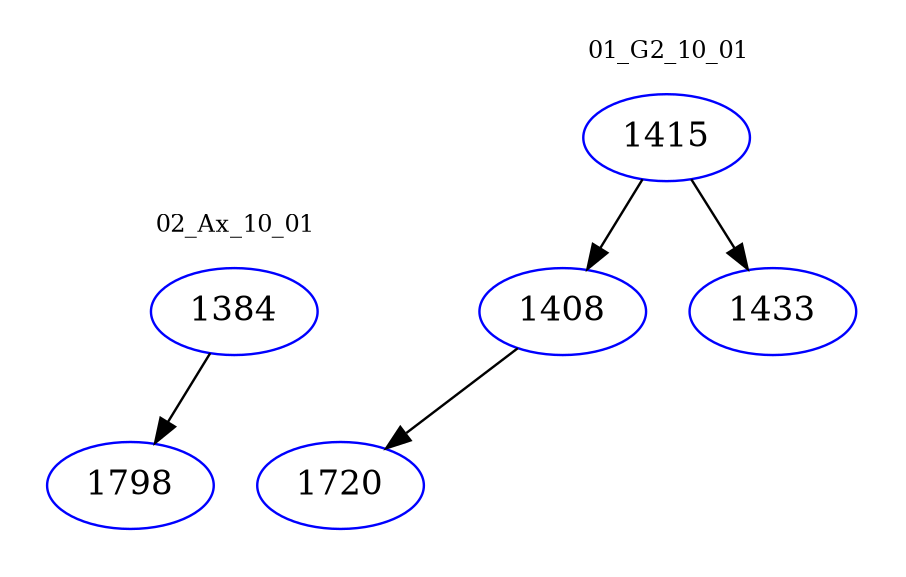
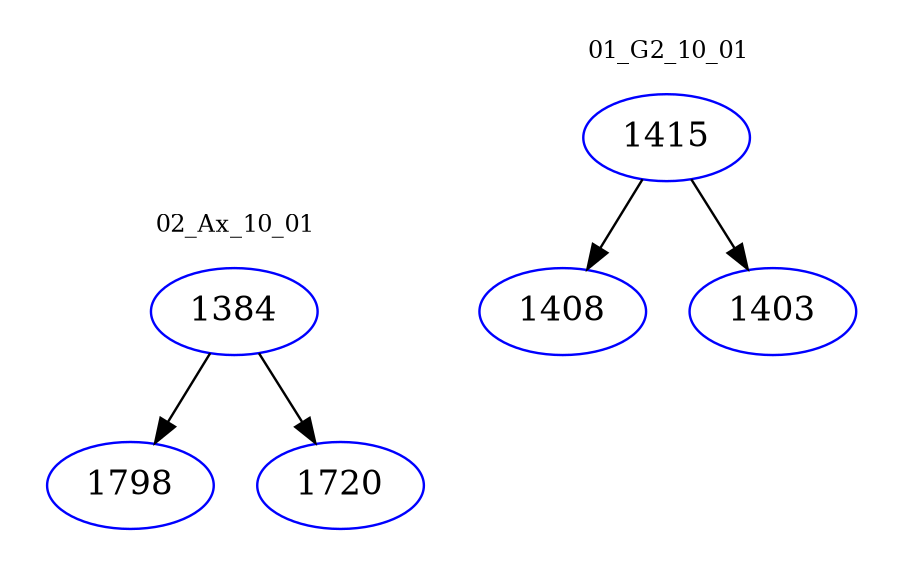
node "1433": label "1433" -> "1403"
edge "1408" -> "1720": now "1384" -> "1720"
